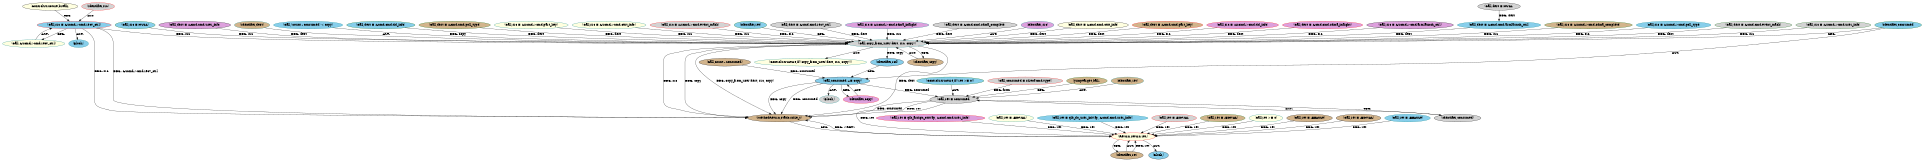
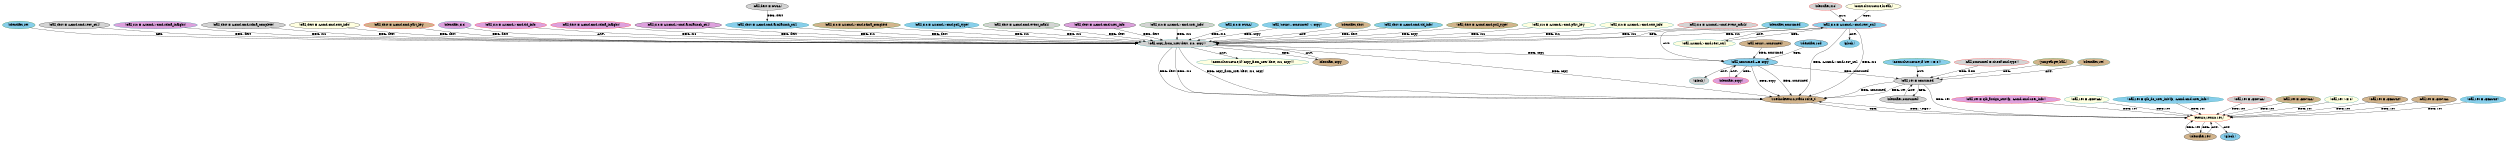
edge "(Call,dest = &cmd.cmd.poll_type)" -> "(Call,copy_from_user(dest, src, copy))": label "DDG: dest" -> "DDG: copy"
edge "(Call,copy_from_user(dest, src, copy))" -> "(Identifier,rcd)": now "(Call,copy_from_user(dest, src, copy))" -> "(Call,consumed += copy)"
